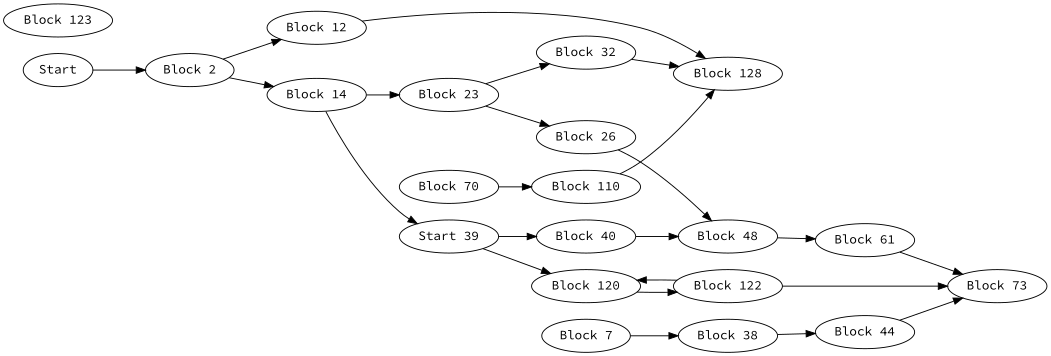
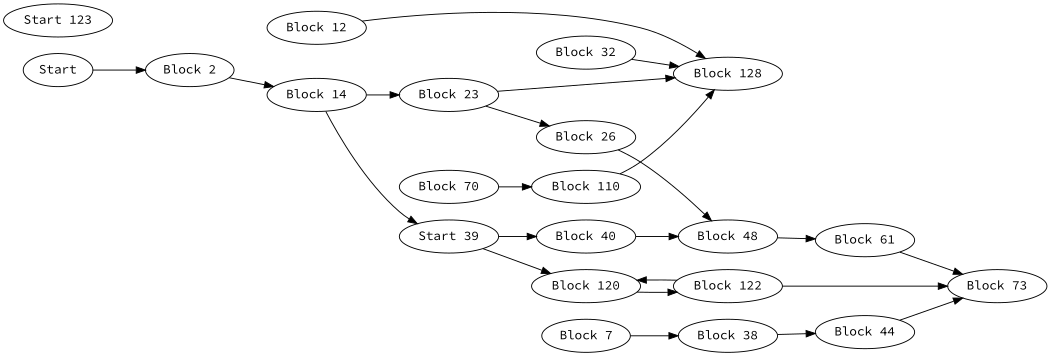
node "Block 123": label "Block 123" -> "Start 123"
edge "Block 2" -> "Block 12": removed
edge "Block 23" -> "Block 32": now "Block 23" -> "Block 128"
